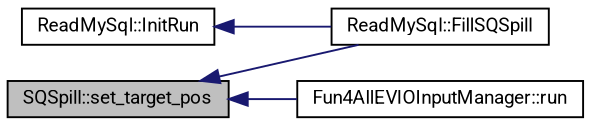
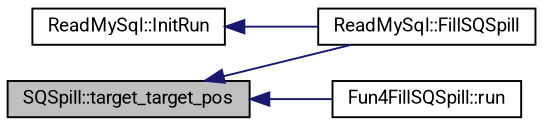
node "SQSpill::set_target_pos": label "SQSpill::set_target_pos" -> "SQSpill::target_target_pos"
node "Fun4AllEVIOInputManager::run": label "Fun4AllEVIOInputManager::run" -> "Fun4FillSQSpill::run"
